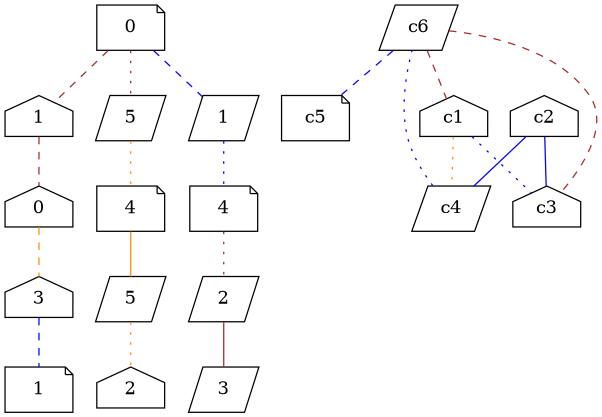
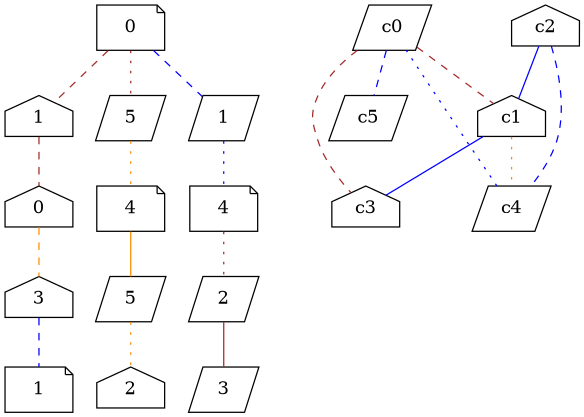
node "c6": label "c6" -> "c0"
node "c5": shape note -> parallelogram
edge "c2" -- "c4": style solid -> dashed
edge "c2" -- "c3": now "c2" -- "c1"
edge "c1" -- "c3": style dotted -> solid
